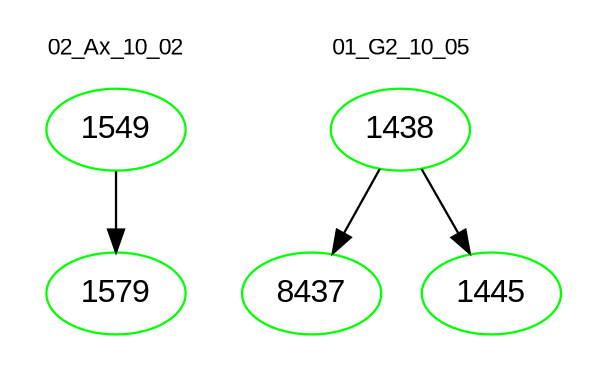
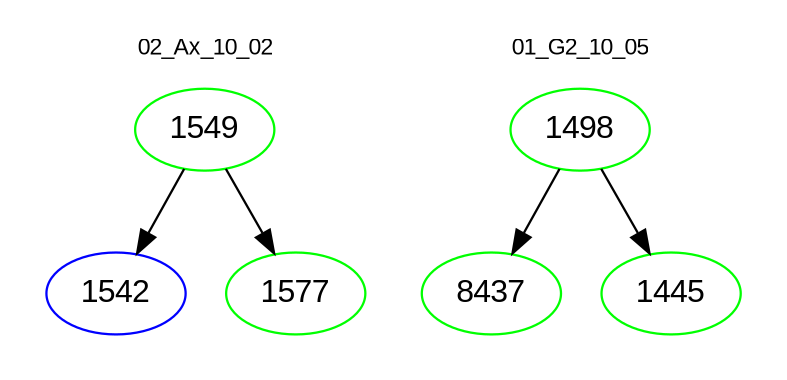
node "1438": label "1438" -> "1498"
node "1579": label "1579" -> "1577"
node "1542": added
